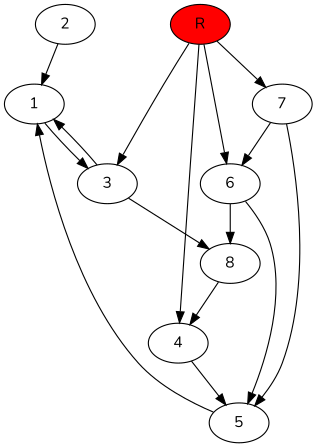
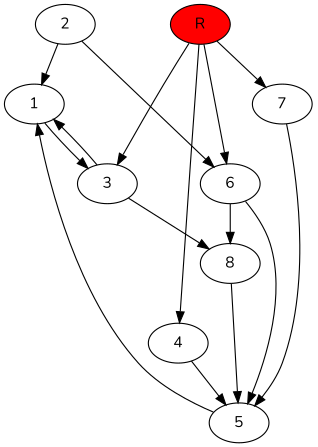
edge "7" -> "6": now "2" -> "6"
edge "8" -> "4": now "8" -> "5"
